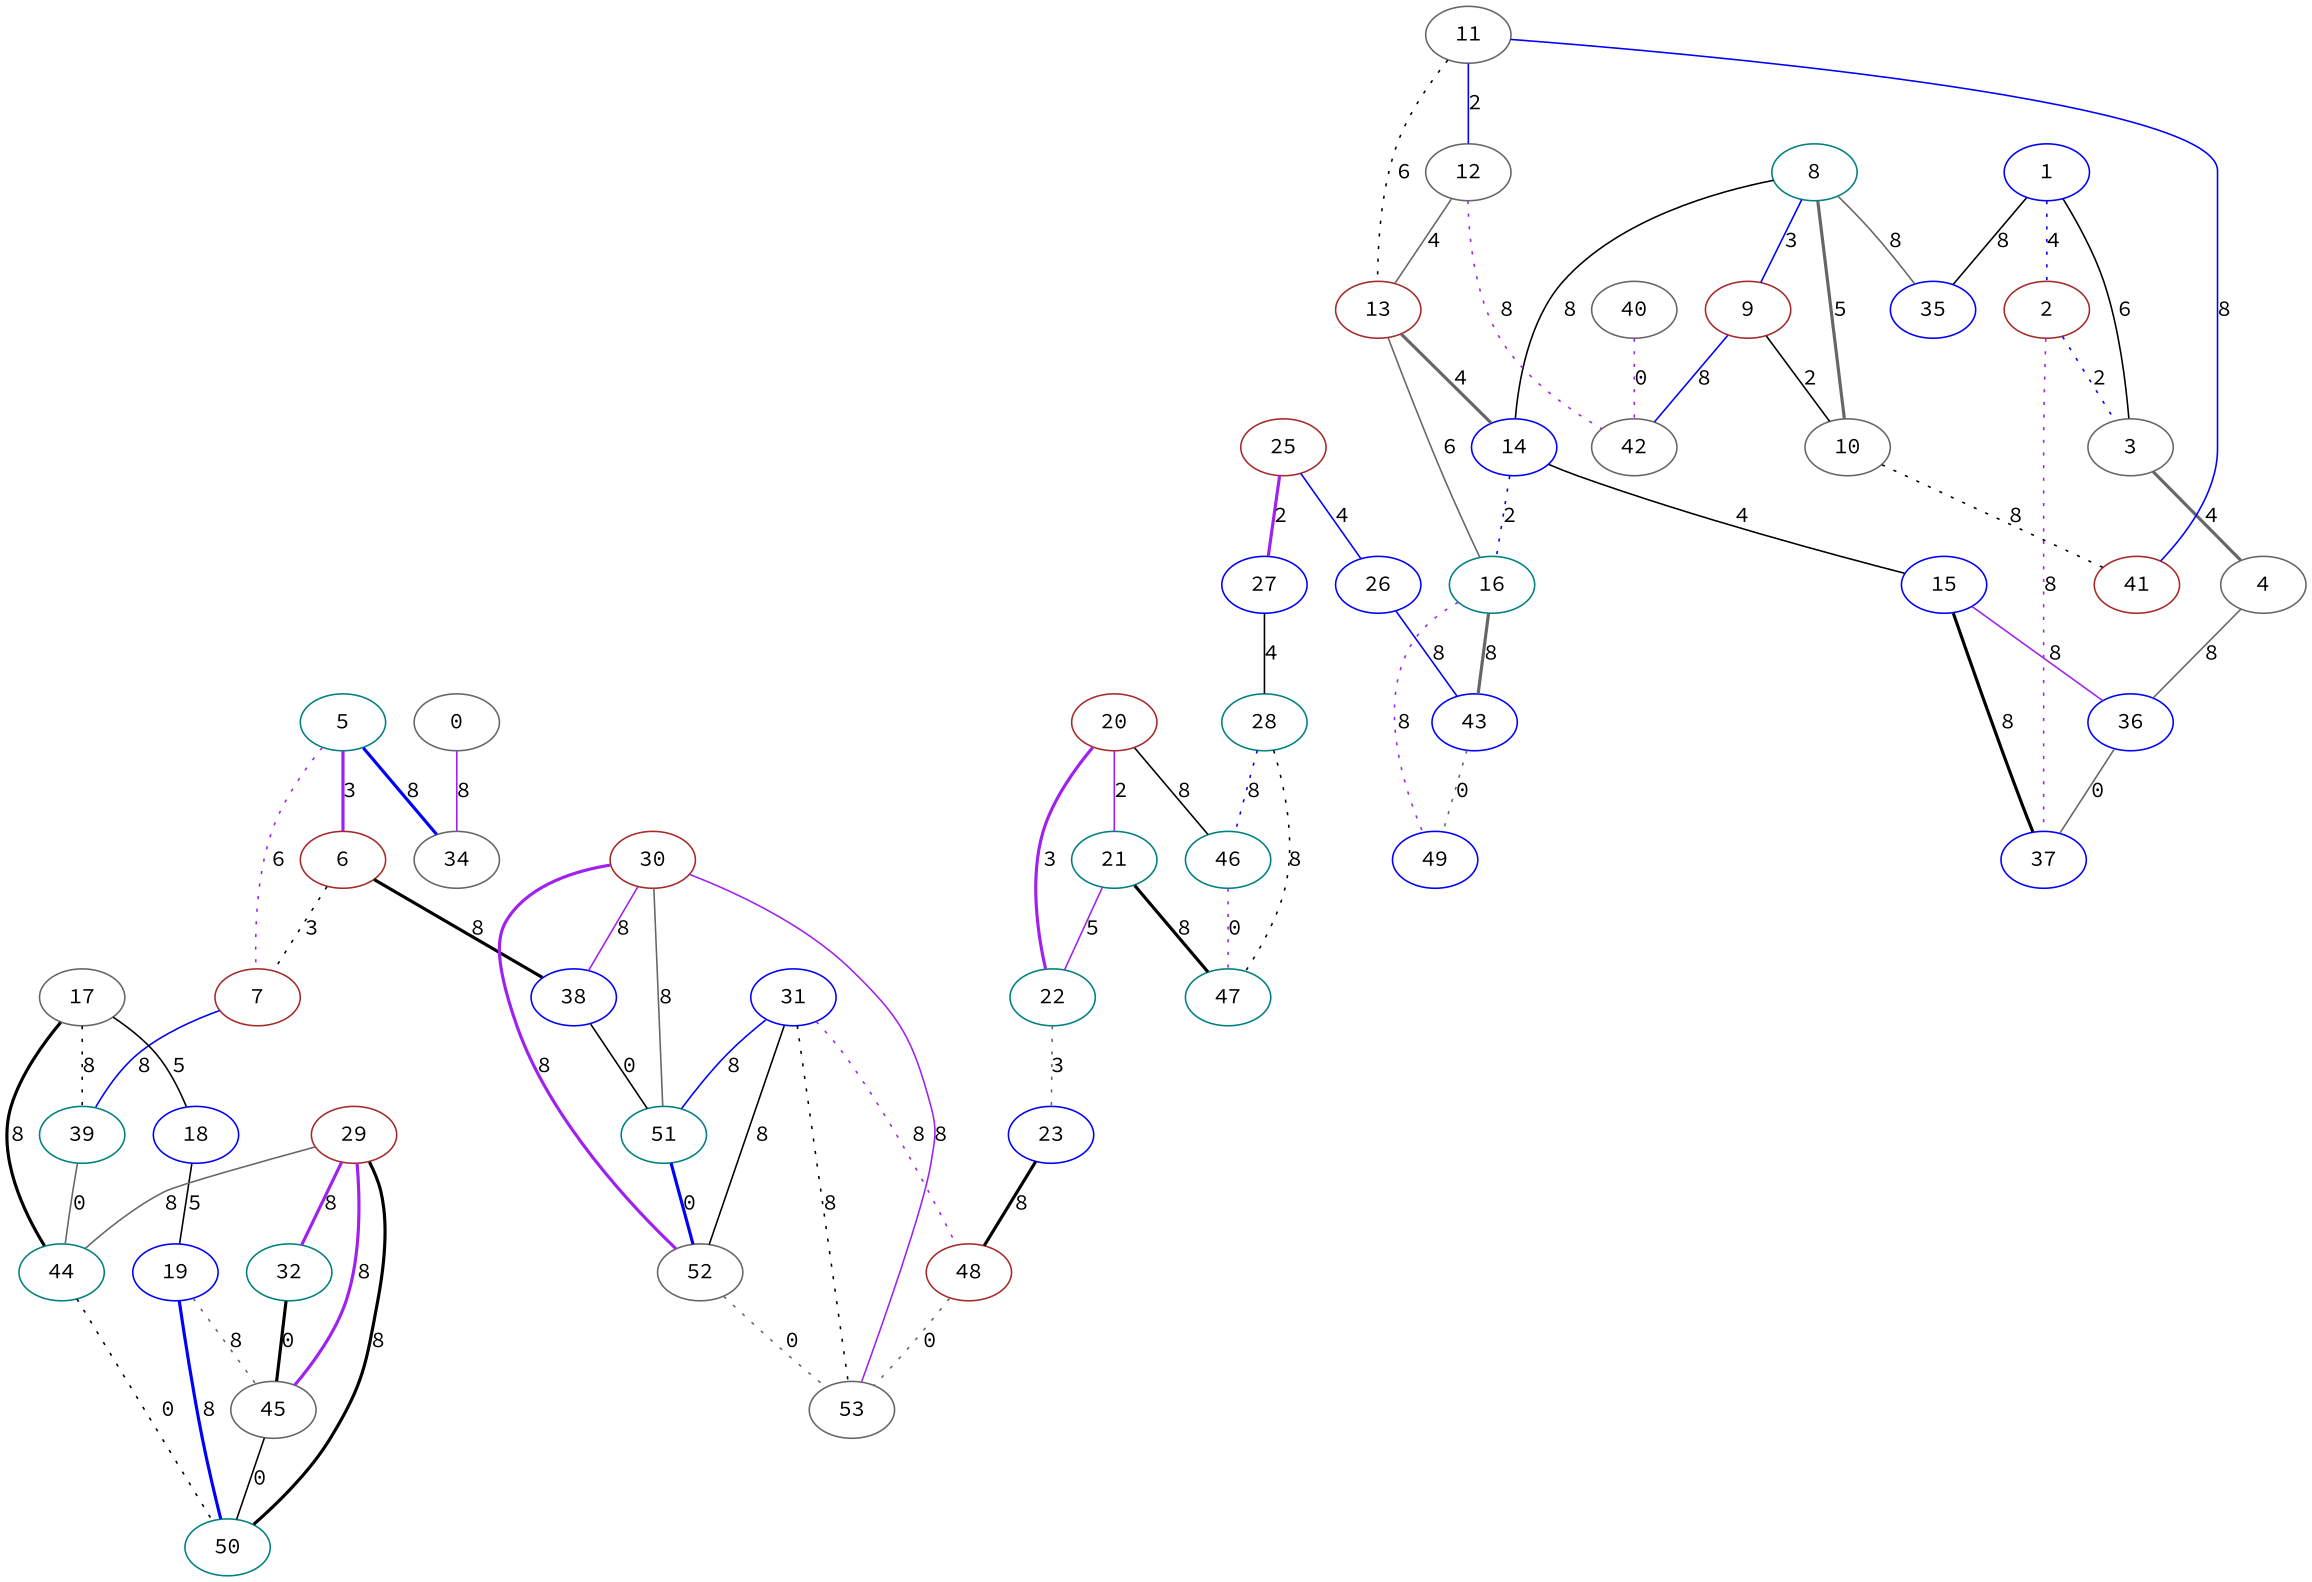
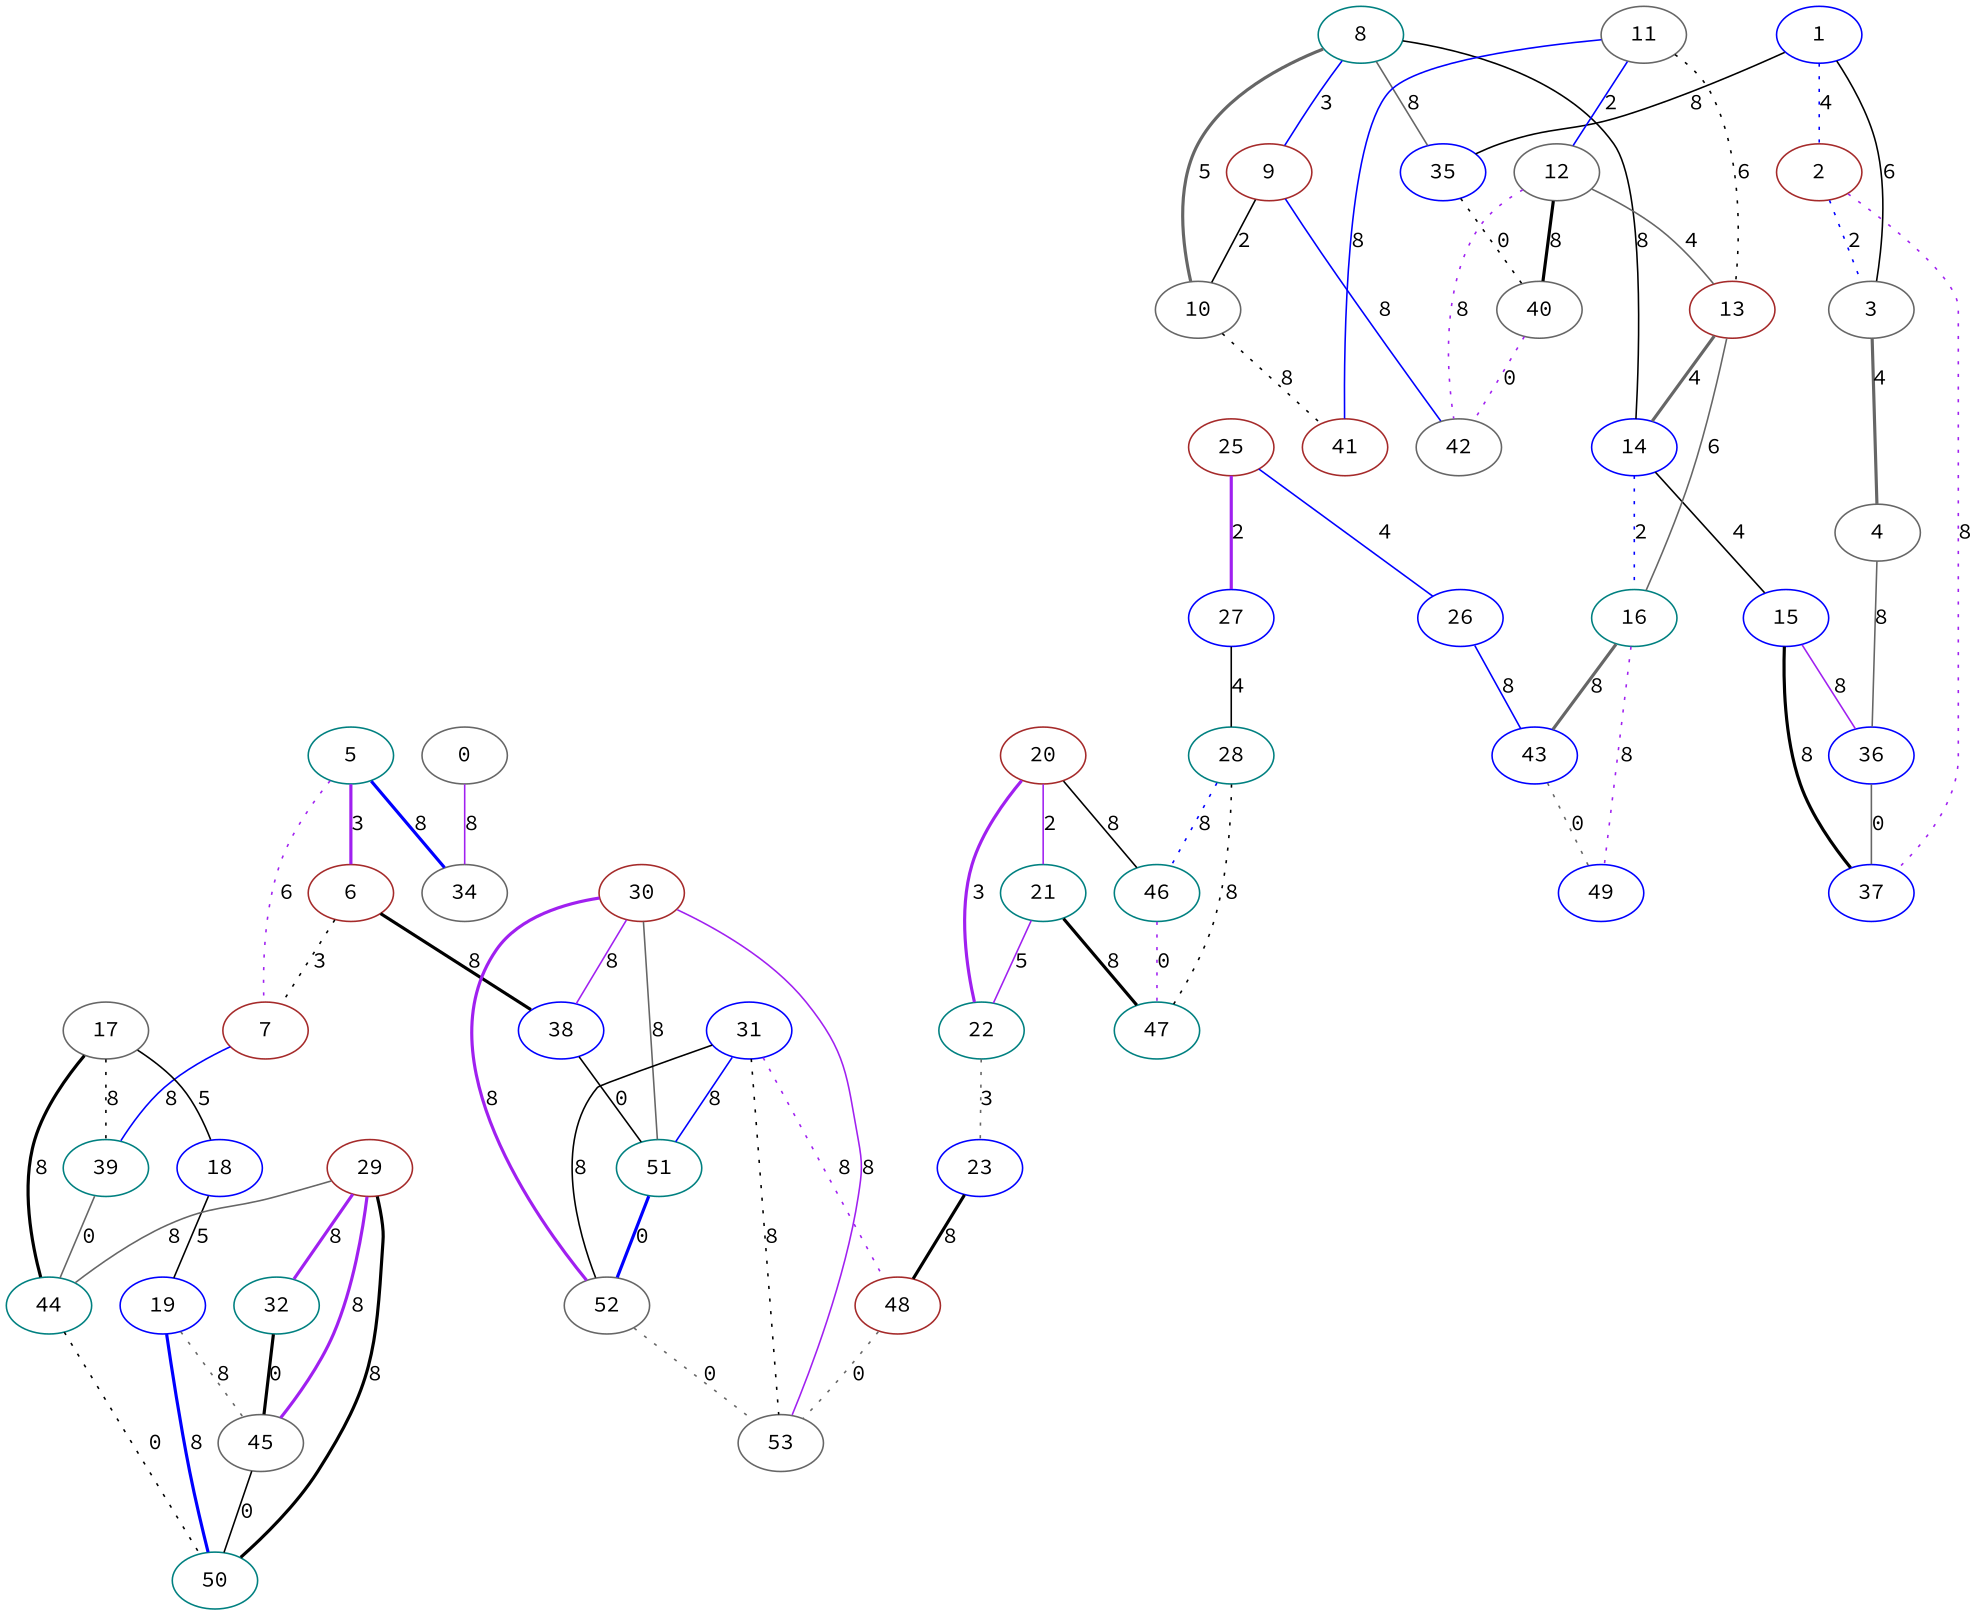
edge "35" -- "40": added, label "0"
edge "12" -- "40": added, label "8"
